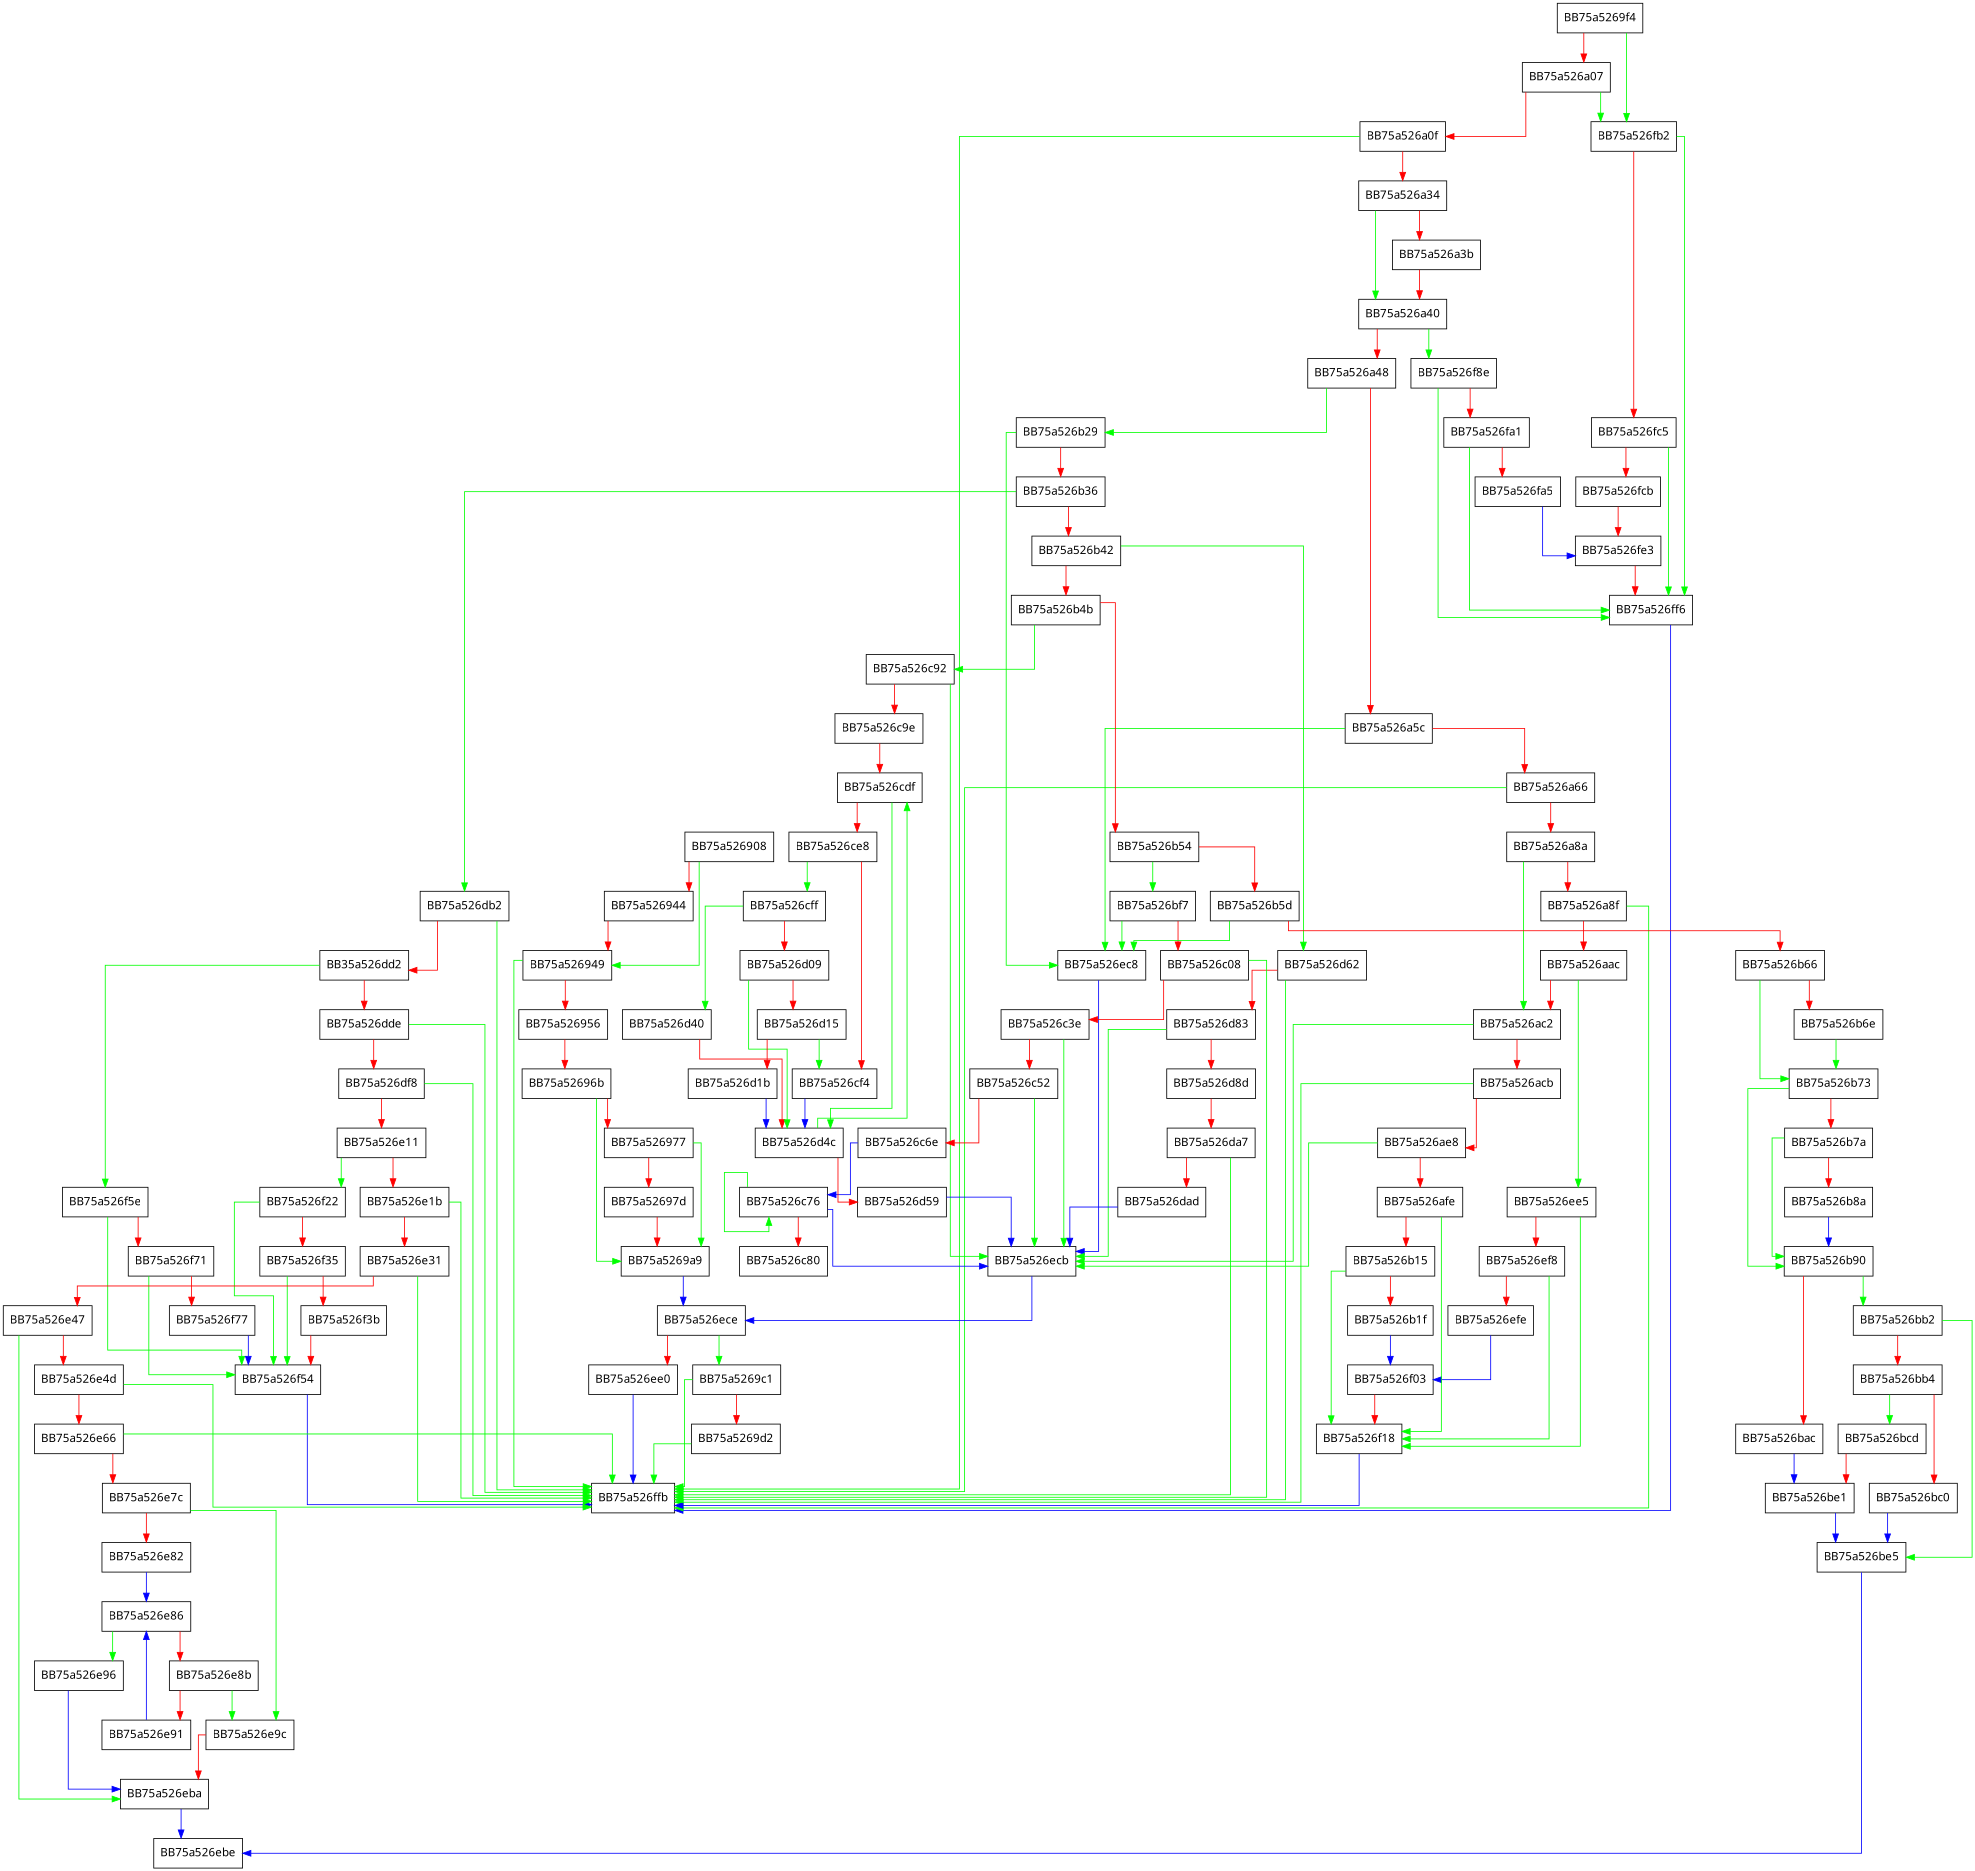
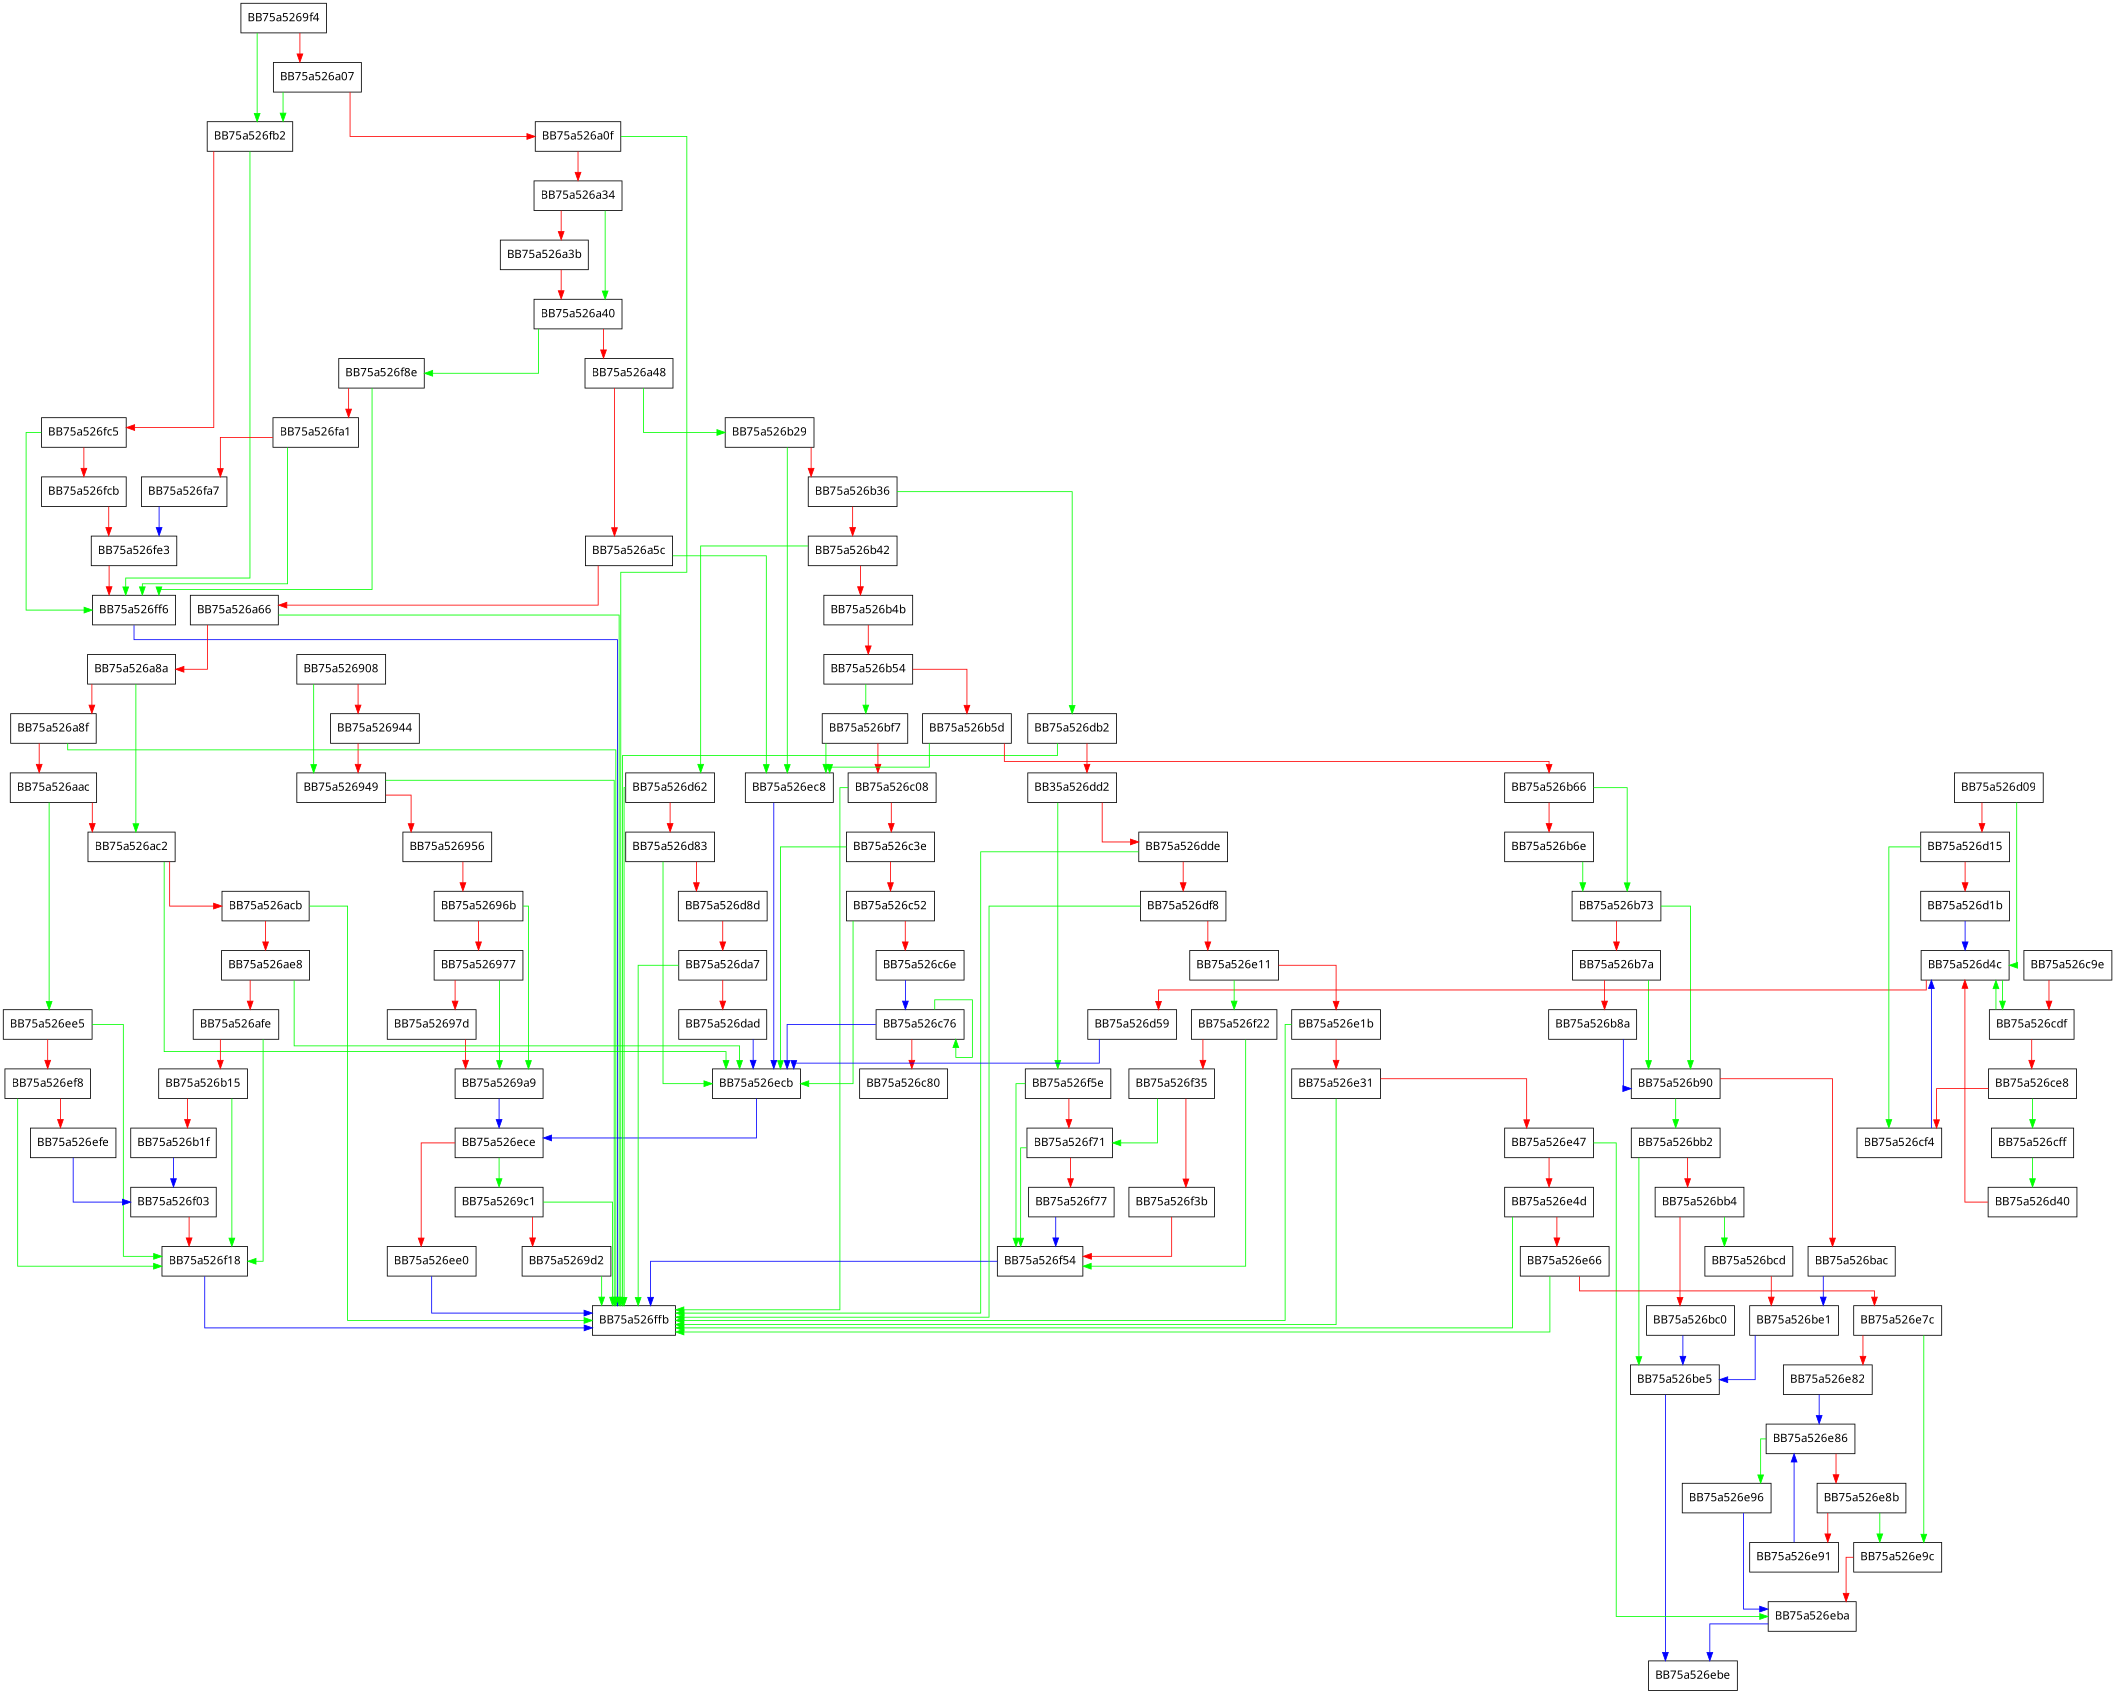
node "BB75a526fa5": label "BB75a526fa5" -> "BB75a526fa7"
node "BB75a526c92": removed
edge "BB75a526cff" -> "BB75a526d09": removed
edge "BB75a526f35" -> "BB75a526f54": now "BB75a526f35" -> "BB75a526f71"
